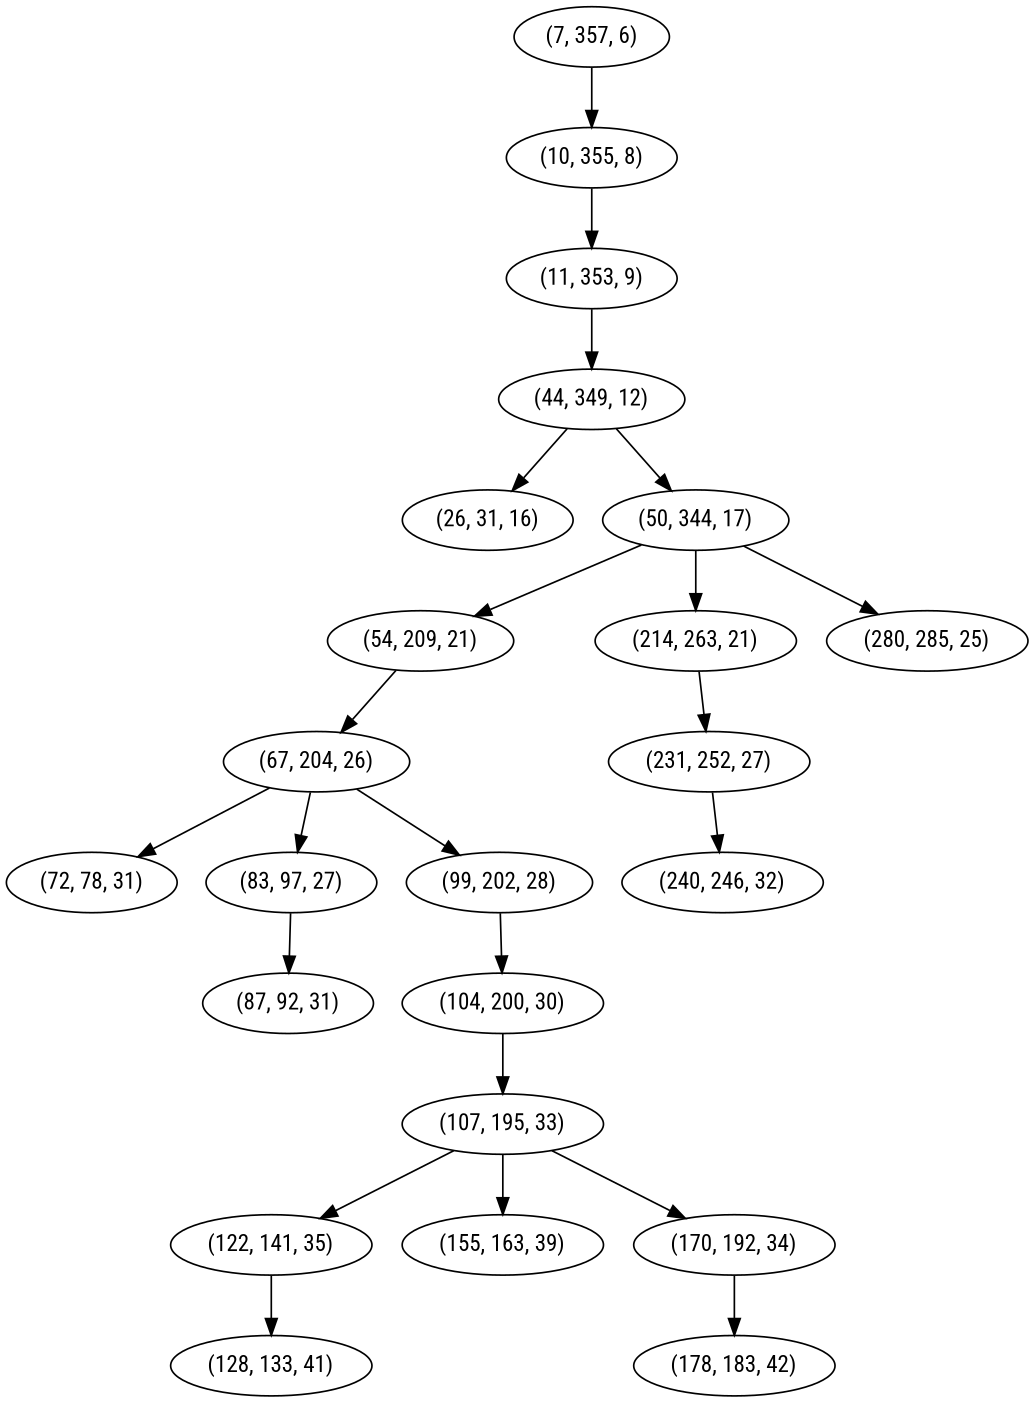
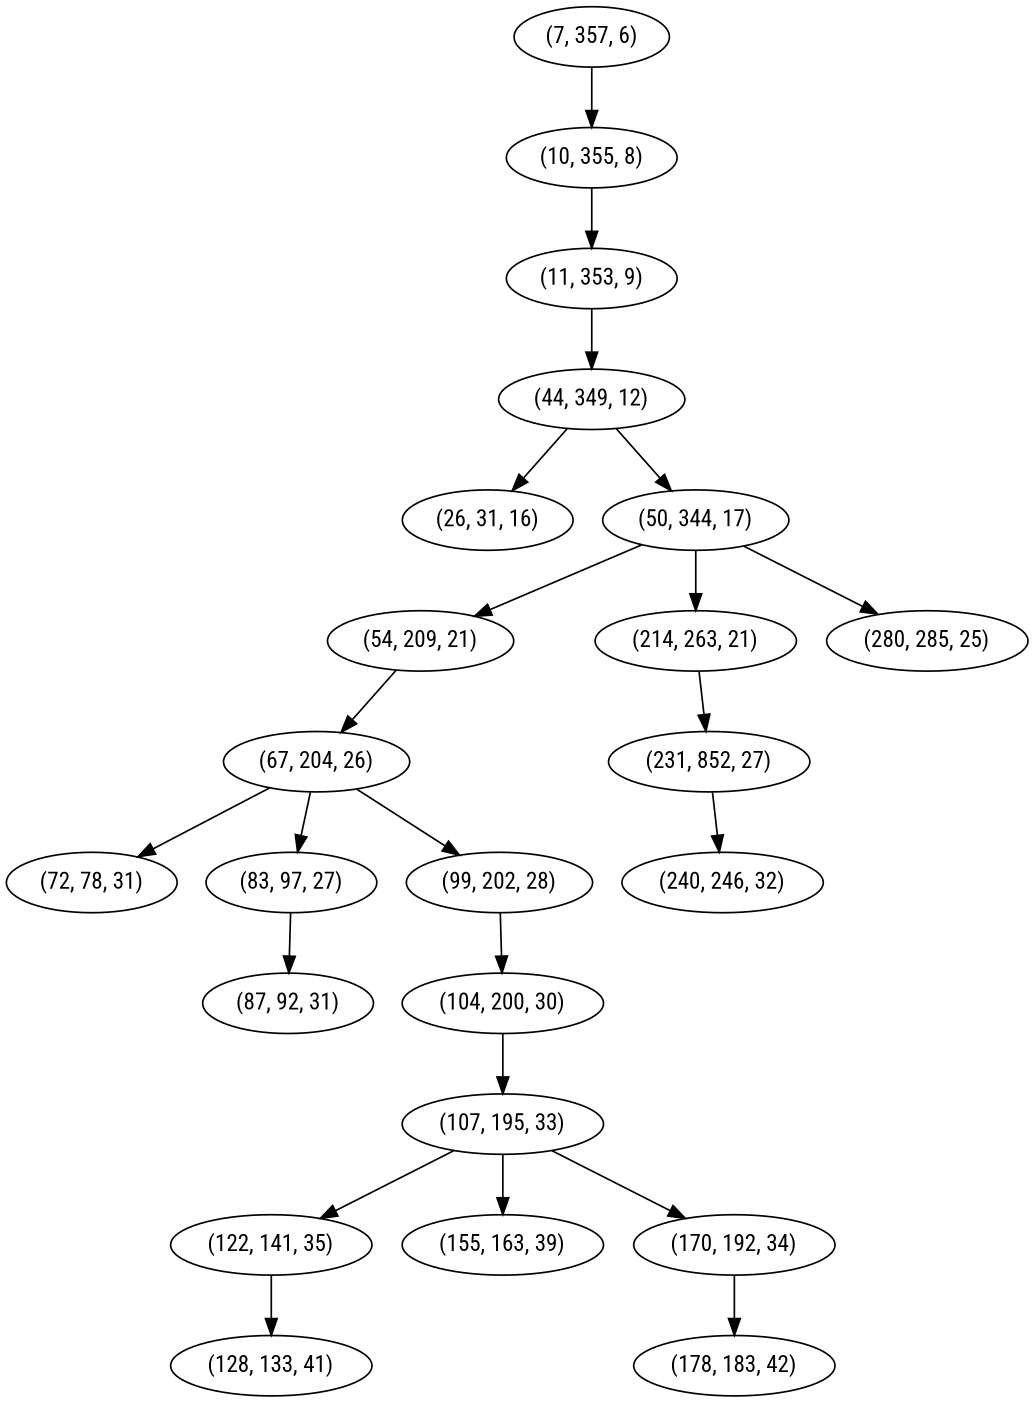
node "(231, 252, 27)": label "(231, 252, 27)" -> "(231, 852, 27)"
